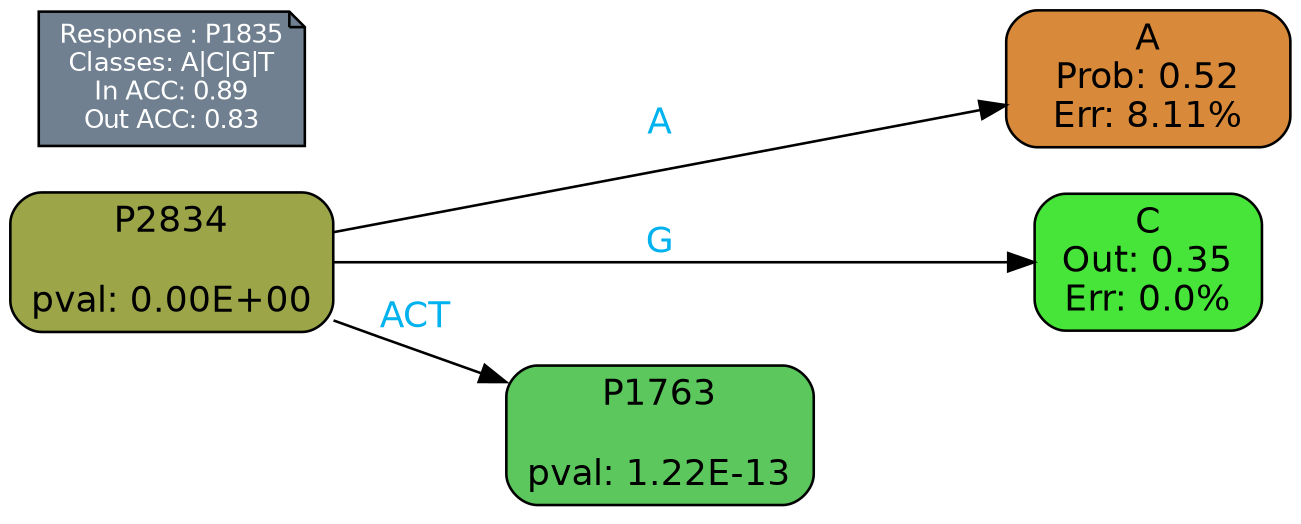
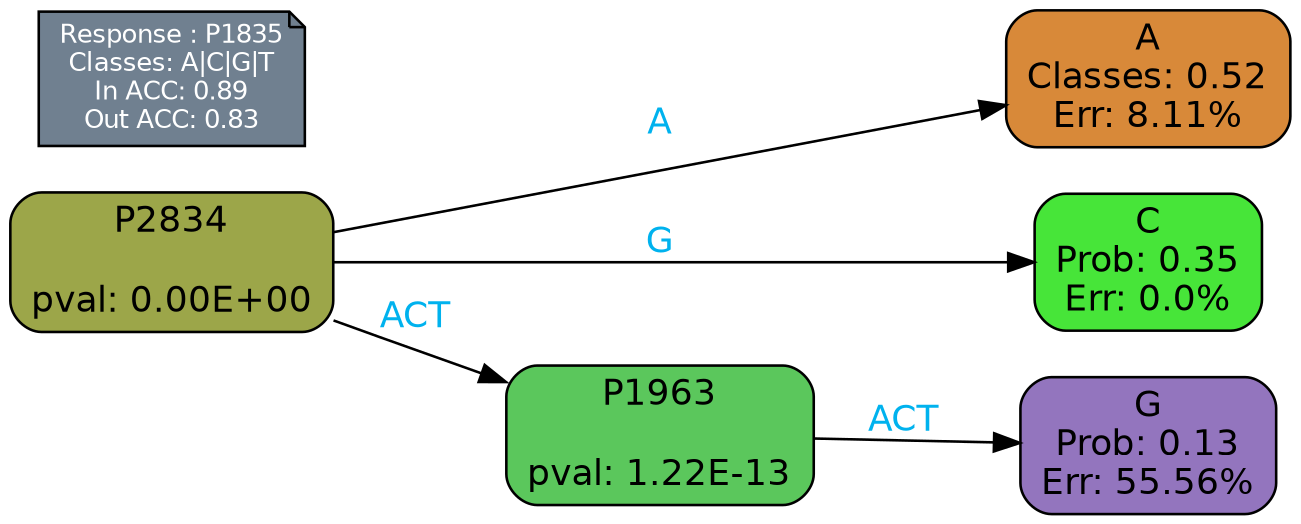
node "A Prob: 0.52 Err: 8.11%": label "A Prob: 0.52 Err: 8.11%" -> "A Classes: 0.52 Err: 8.11%"
node "C Out: 0.35 Err: 0.0%": label "C Out: 0.35 Err: 0.0%" -> "C Prob: 0.35 Err: 0.0%"
node "P1763 pval: 1.22E-13": label "P1763 pval: 1.22E-13" -> "P1963 pval: 1.22E-13"
node "G Prob: 0.13 Err: 55.56%": added
